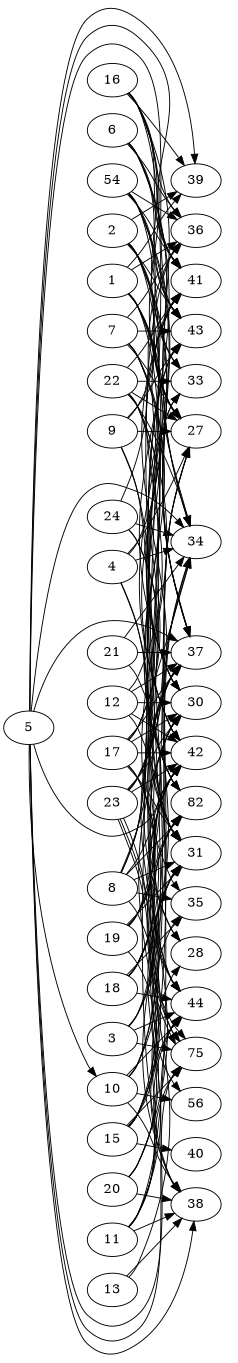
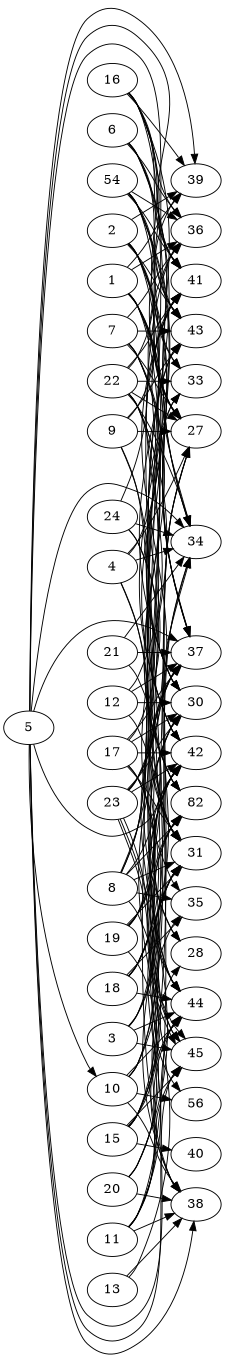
edge "22" -> "39": added
edge "17" -> "34": removed
edge "12" -> "42": removed
node "75": label "75" -> "45"
